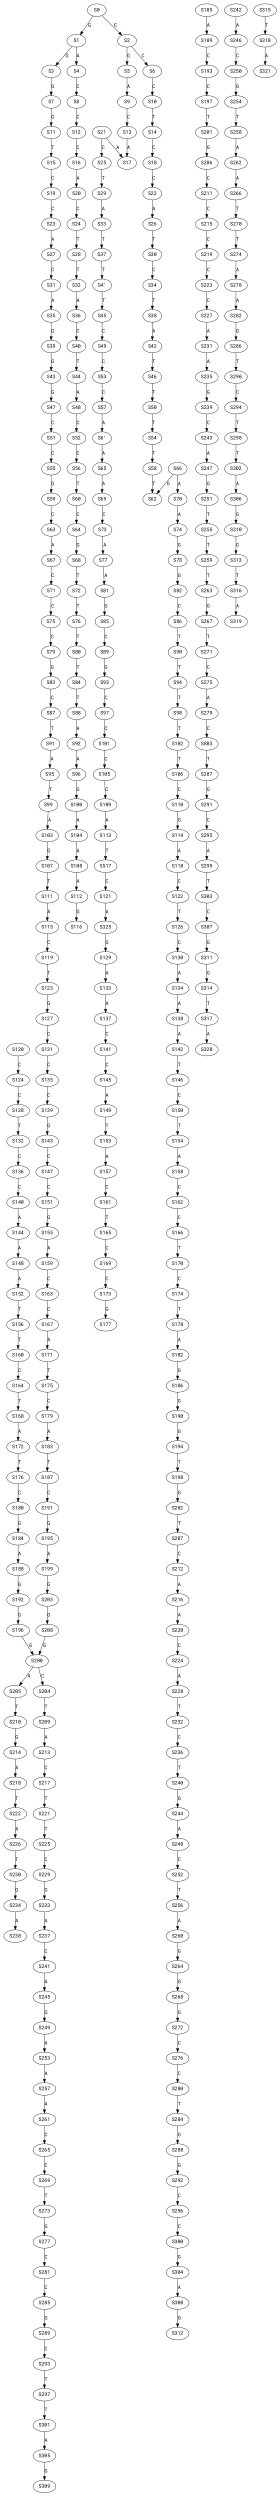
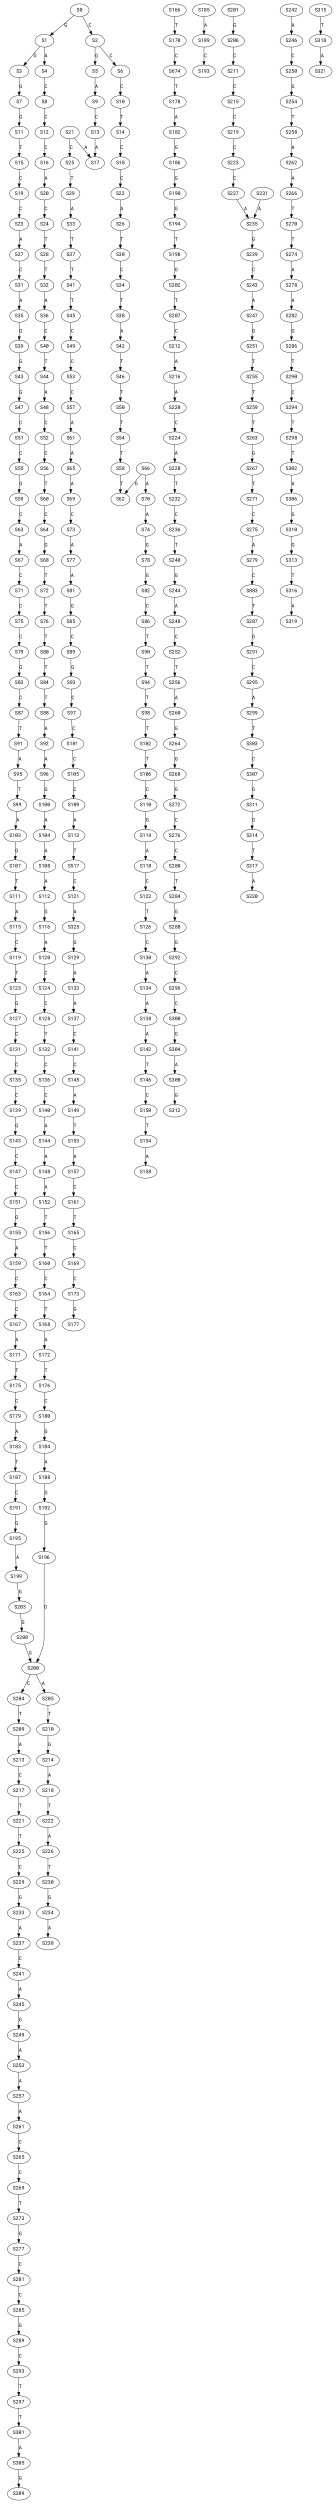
node "S197": removed
edge "S227" -> "S231": now "S227" -> "S235"
edge "S116" -> "S120": added, label "A"
node "S162": removed
node "S174": label "S174" -> "S674"
